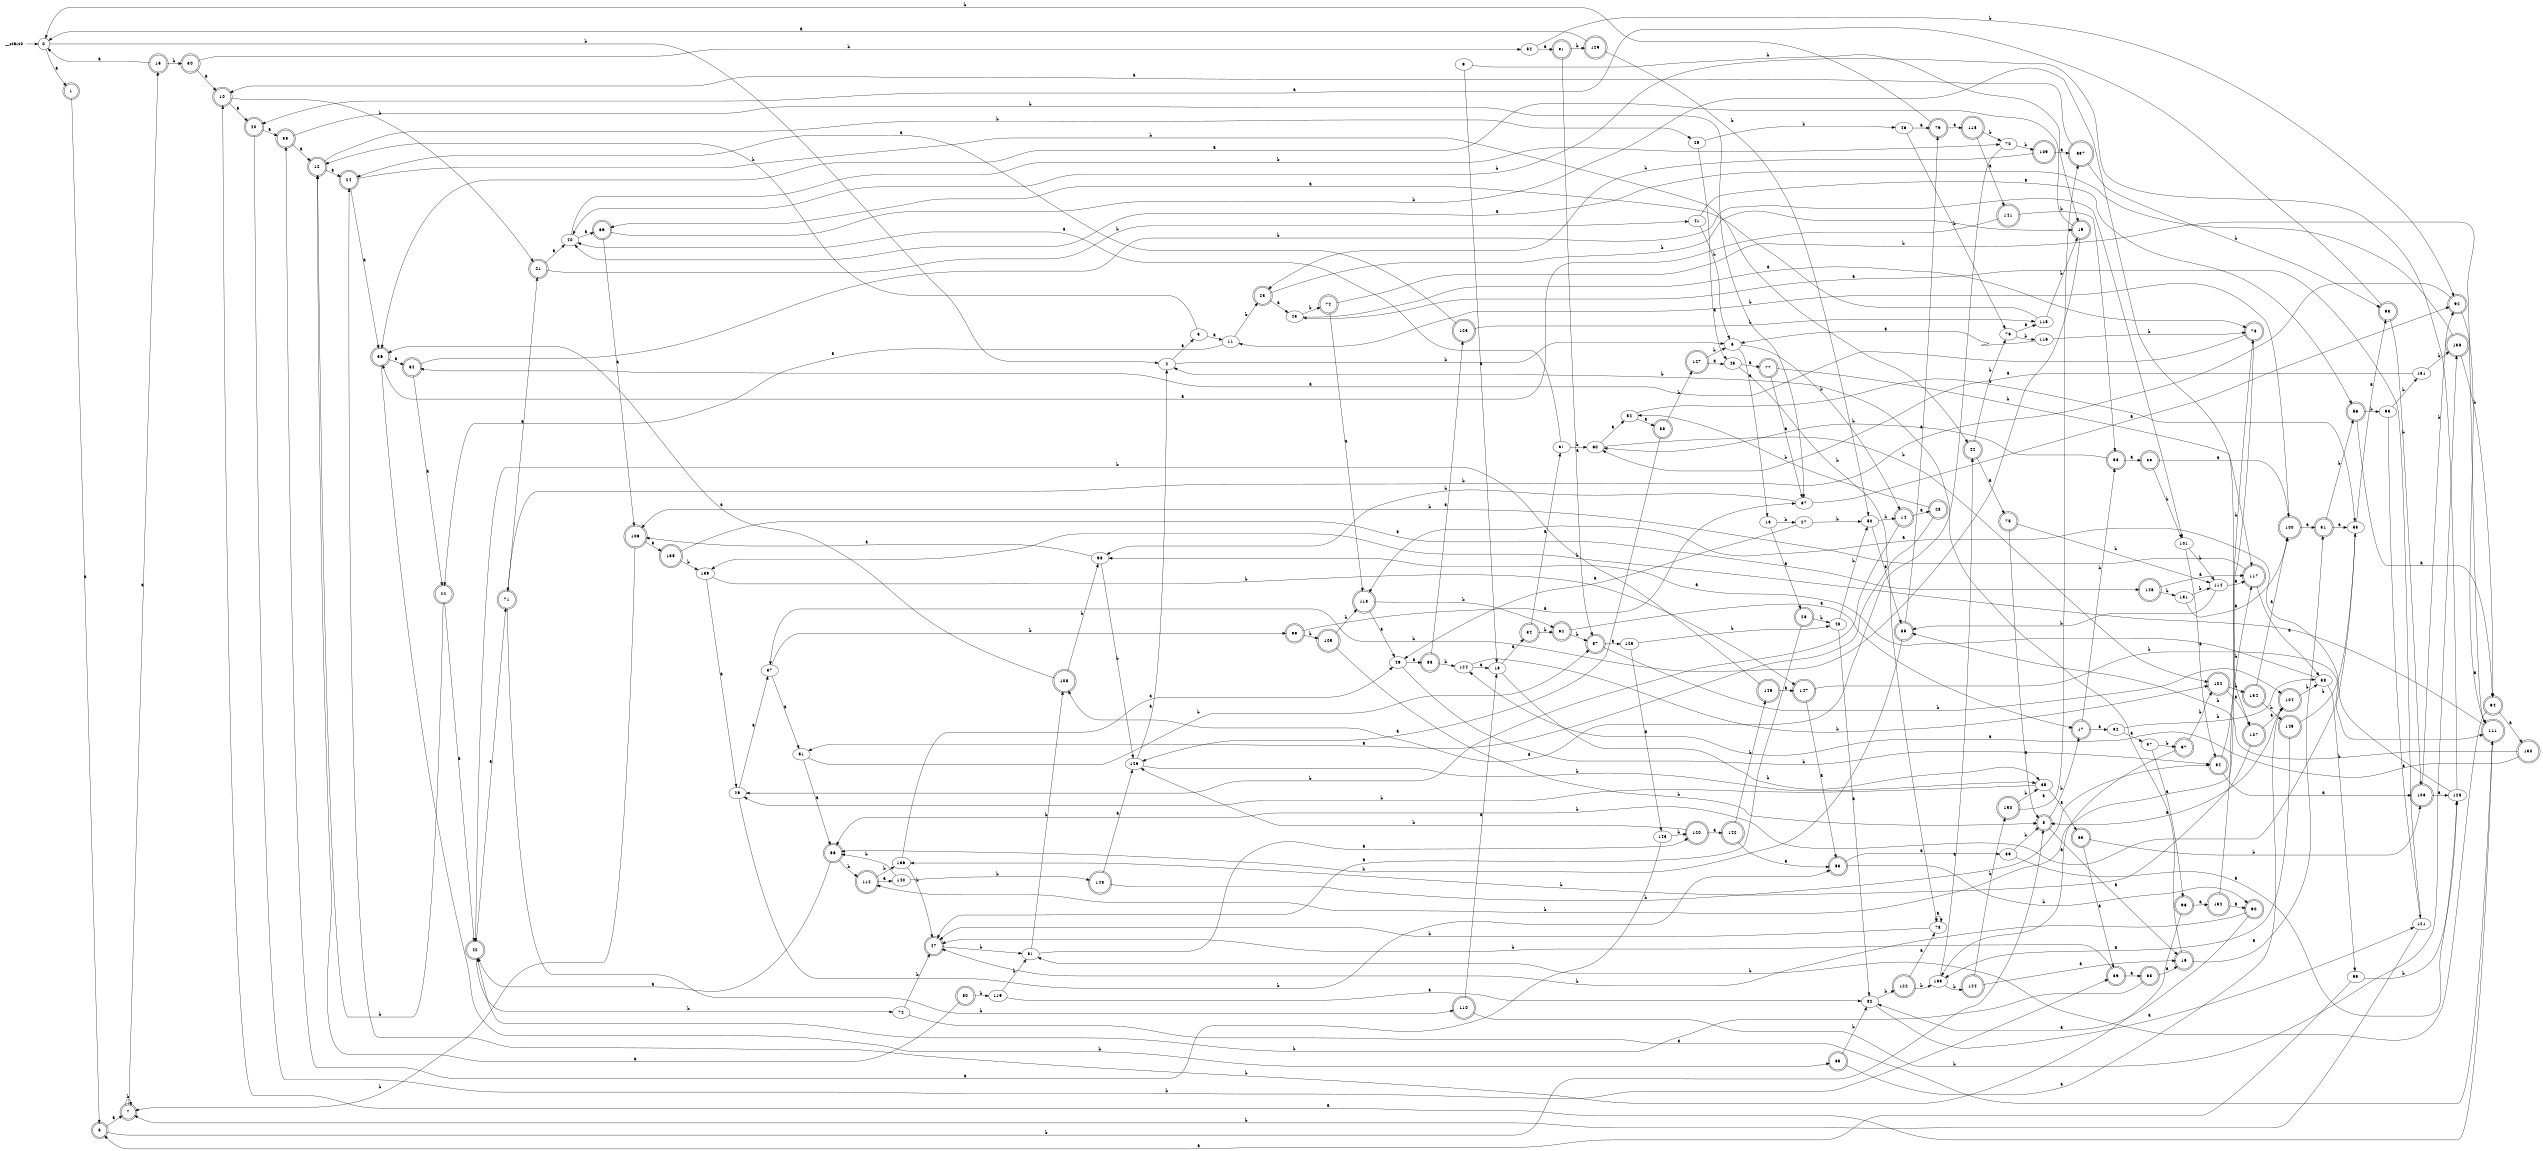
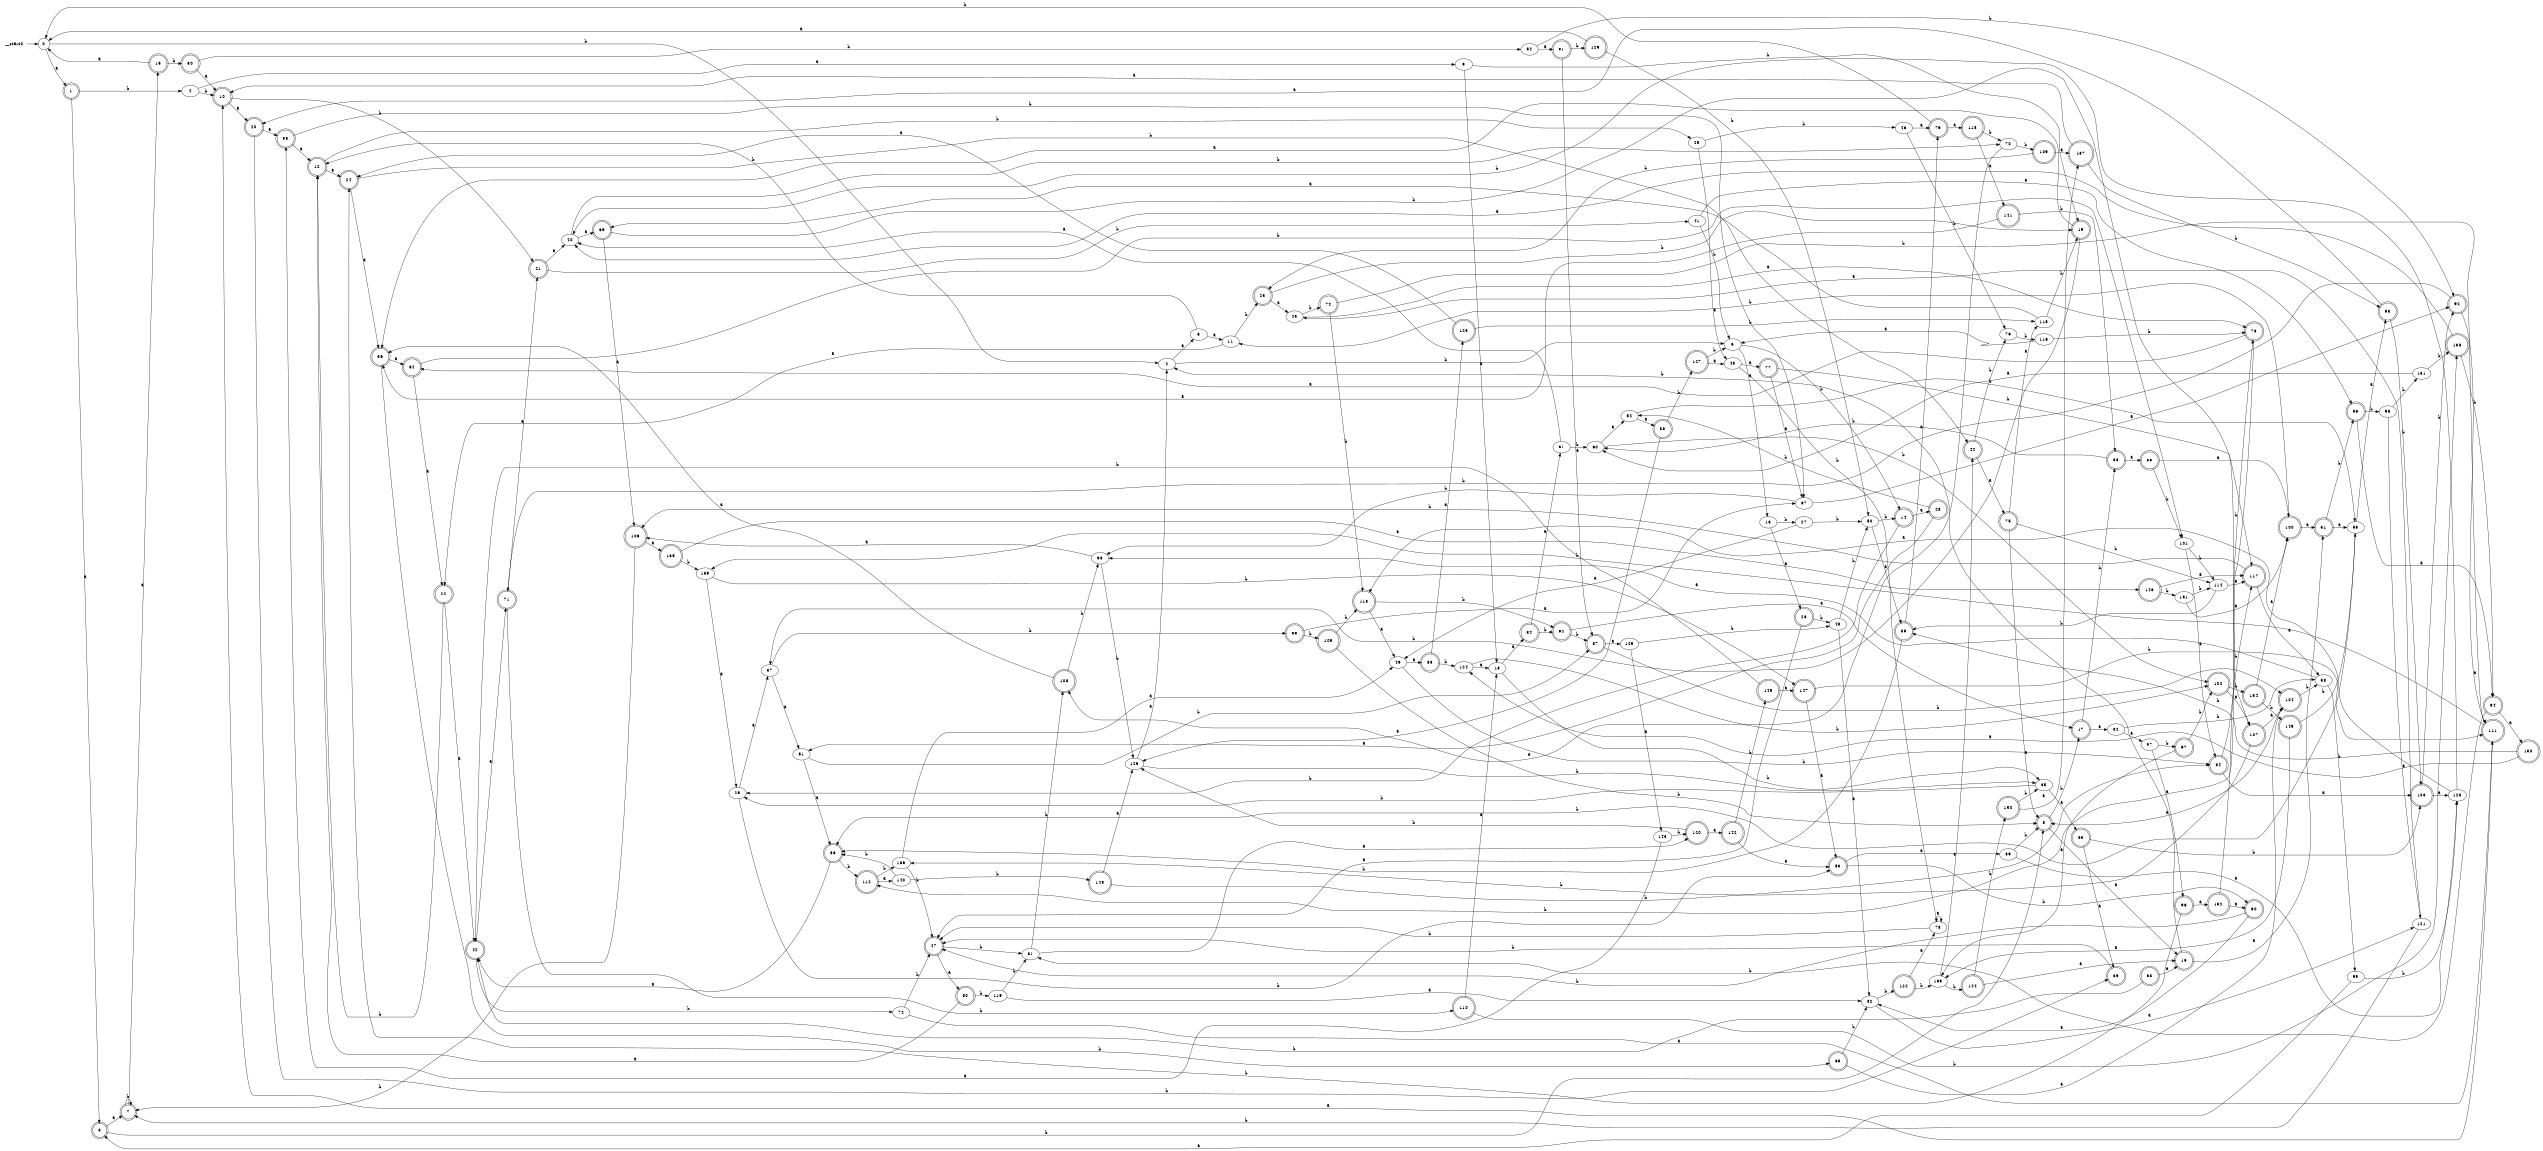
node "4": added
node "837": label "837" -> "137"
edge "76" -> "115": now "75" -> "115"
edge "74" -> "113": label "a" -> "b"
edge "47" -> "80": added, label "a"
edge "39" -> "68": removed, label "a"
